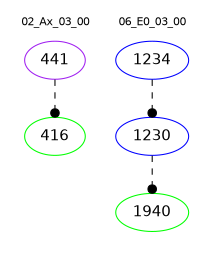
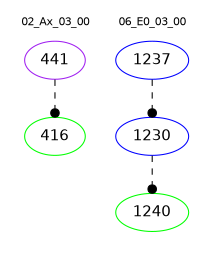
node "1234": label "1234" -> "1237"
node "1940": label "1940" -> "1240"
